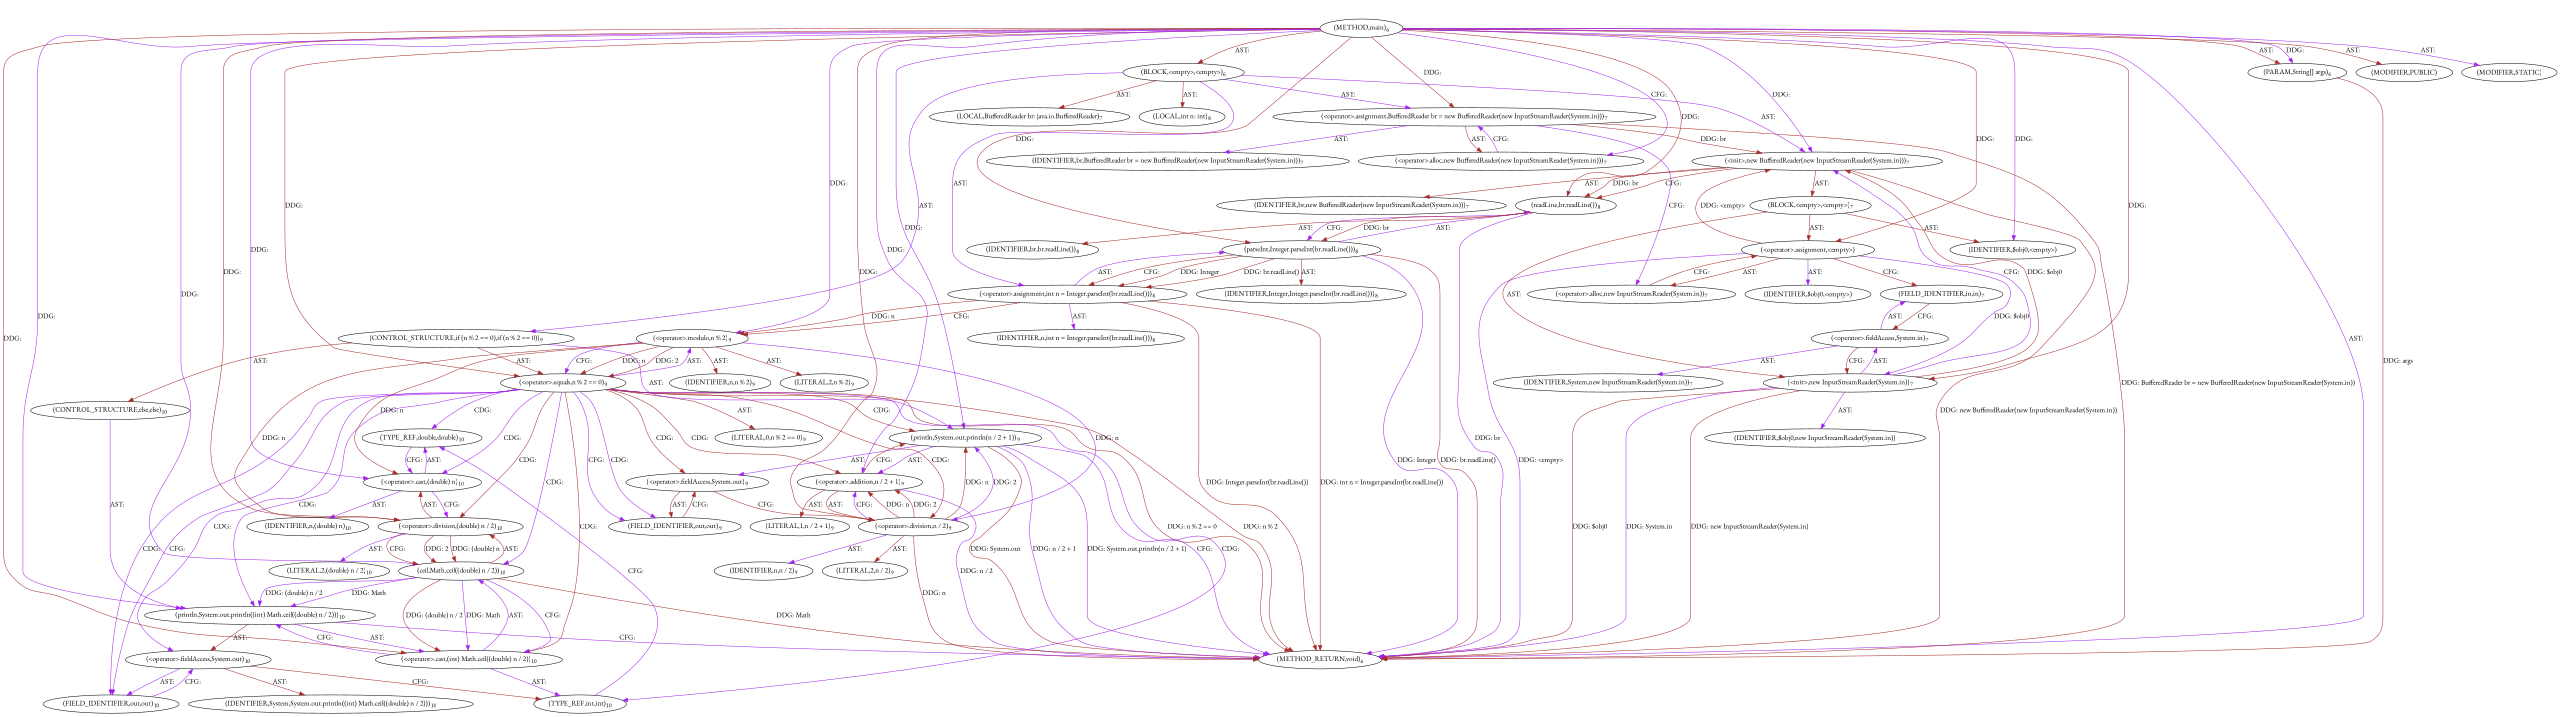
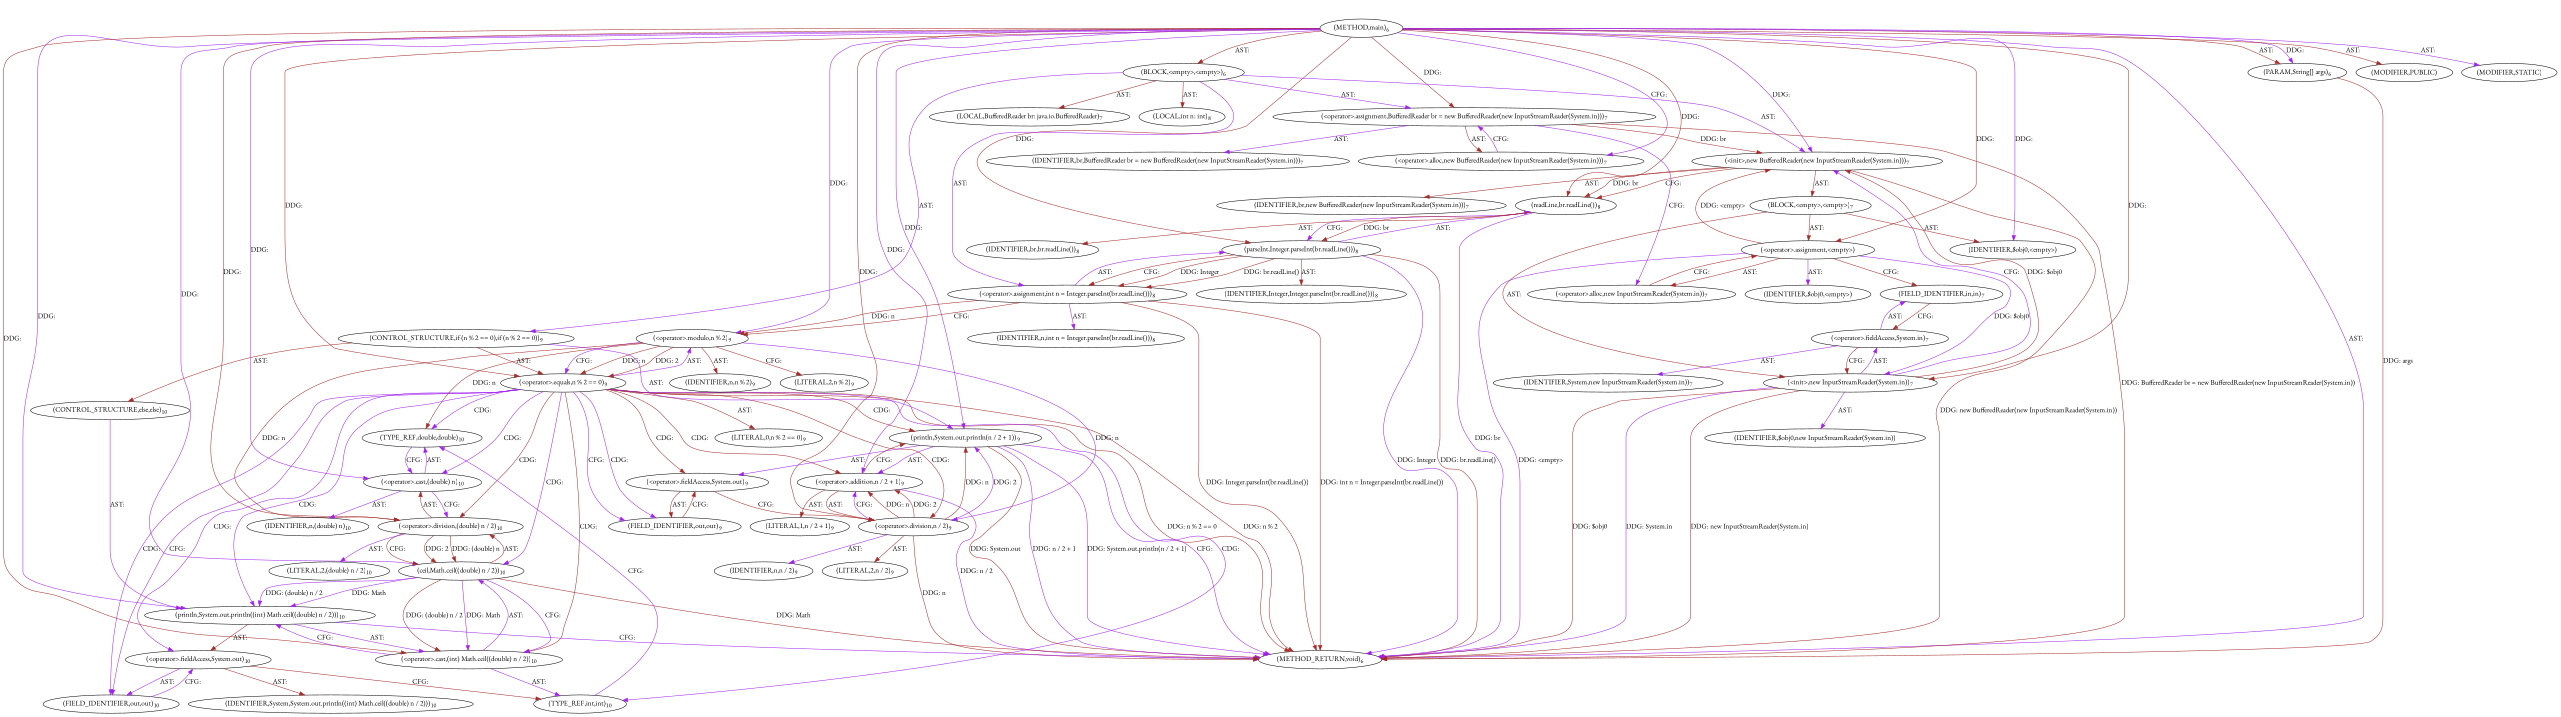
edge "(<operator>.modulo,n % 2)" -> "(LITERAL,2,n % 2)": label "AST: " -> "CFG: "
edge "(<operator>.modulo,n % 2)" -> "(<operator>.cast,(double) n)": now "(<operator>.modulo,n % 2)" -> "(TYPE_REF,double,double)"
